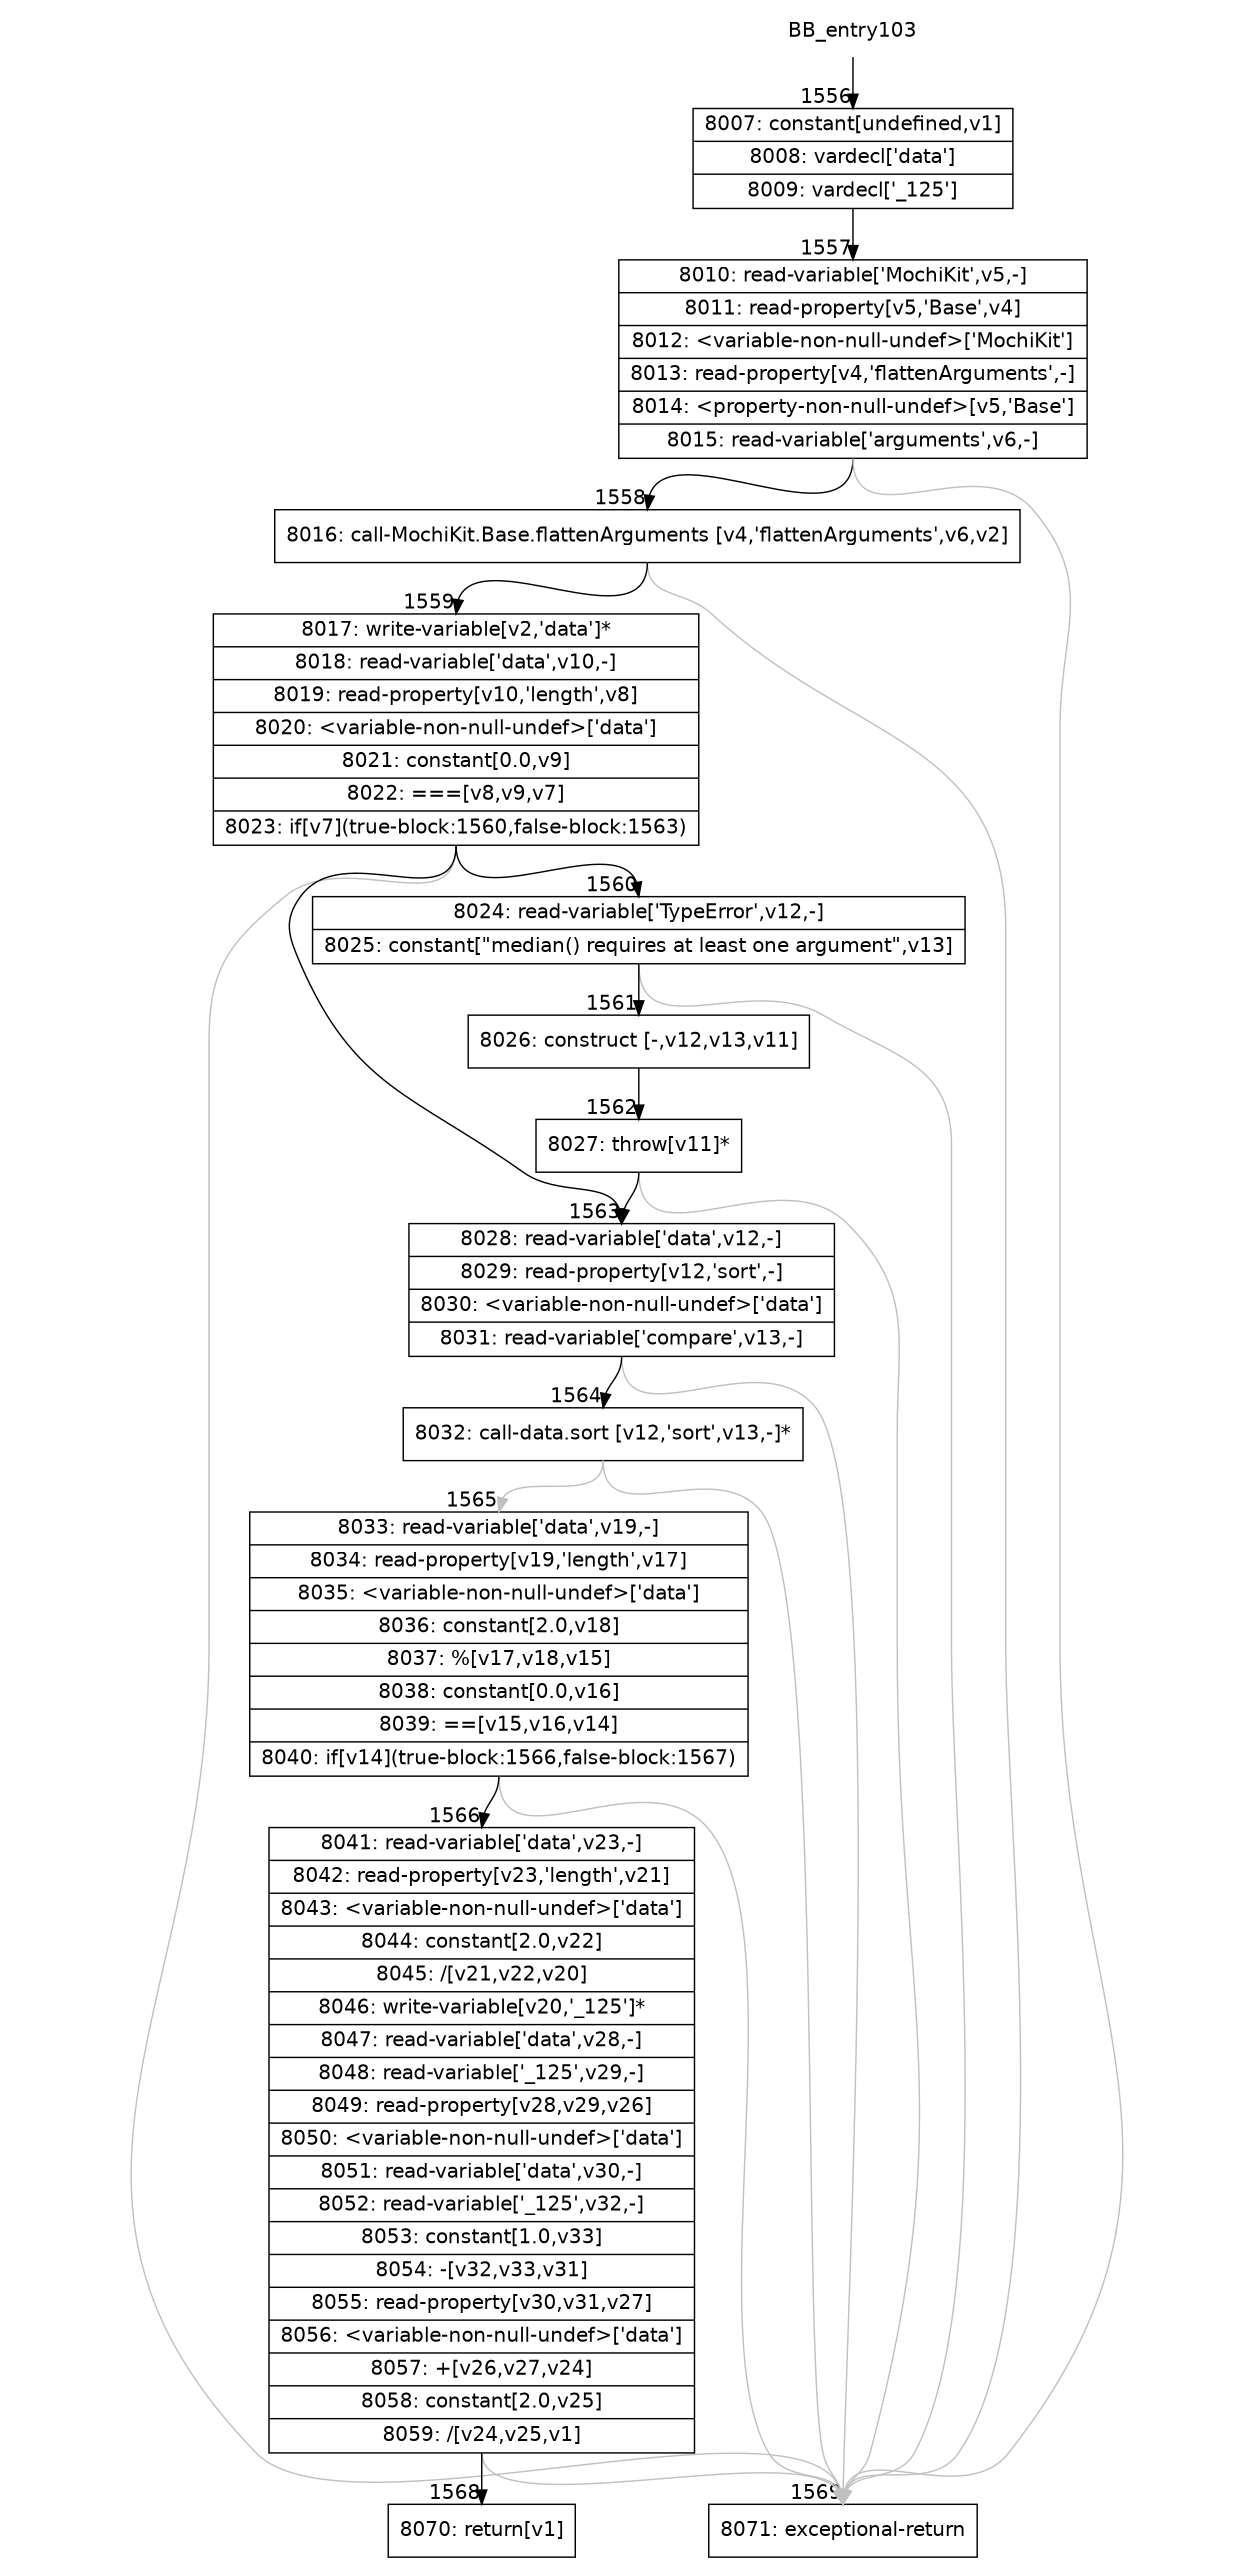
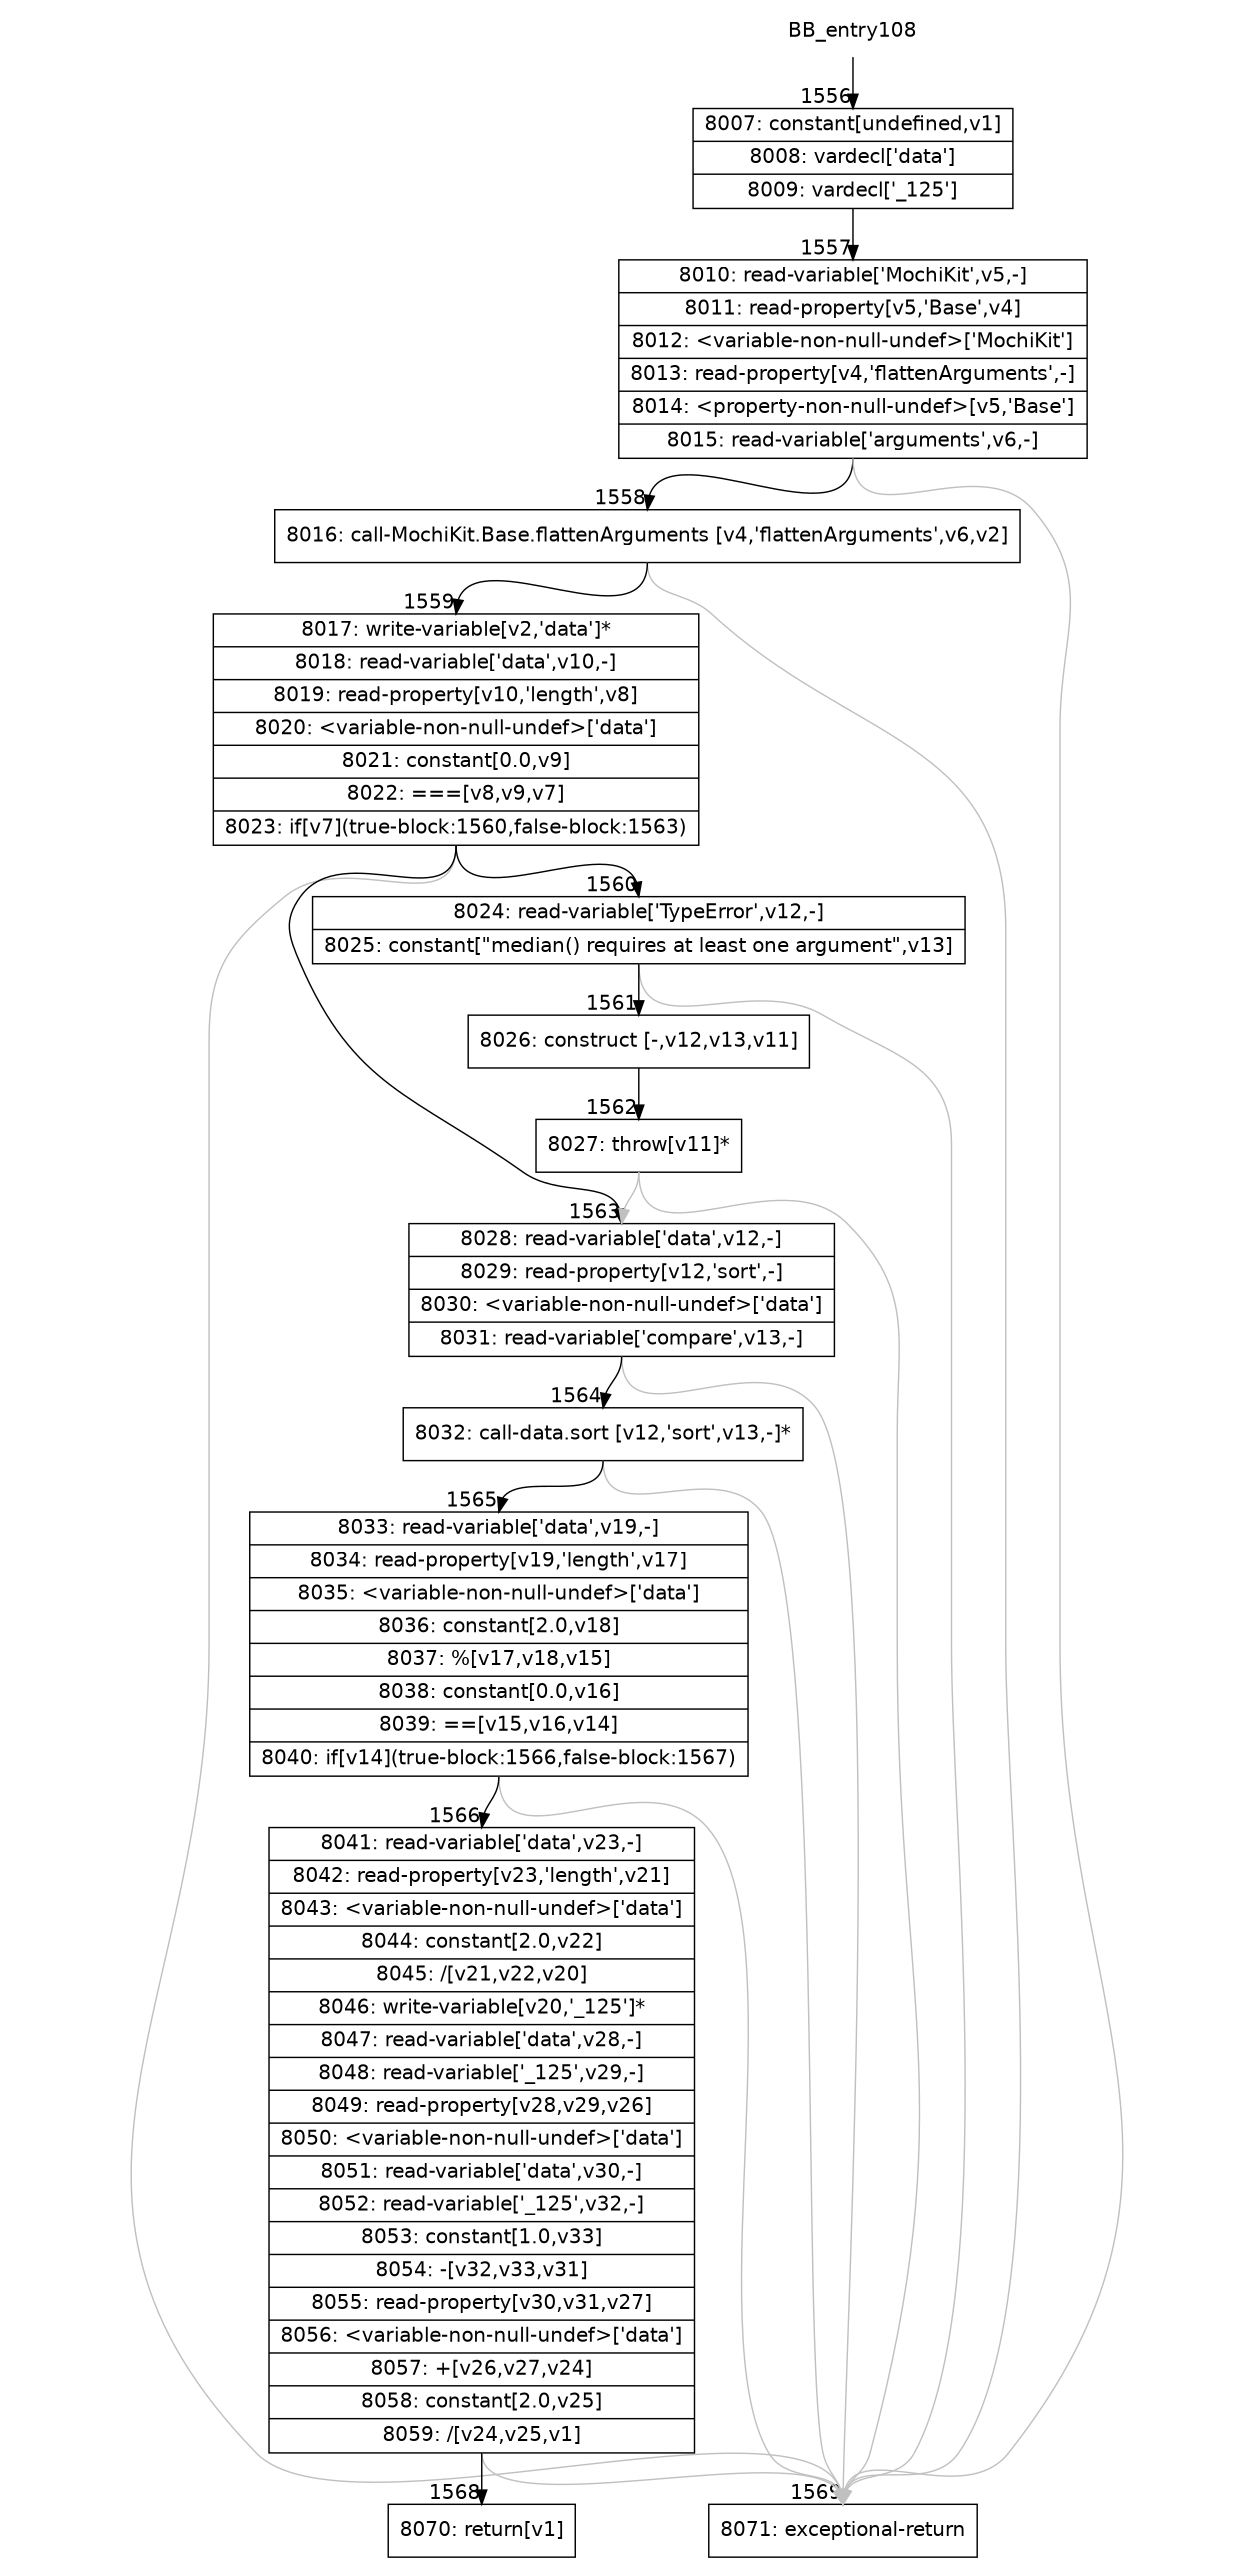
node "BB_entry103": label "BB_entry103" -> "BB_entry108"
edge "8027: throw[v11]*" -> "8028: read-variable['data',v12,-]": color black -> gray
edge "8032: call-data.sort [v12,'sort',v13,-]*" -> "8033: read-variable['data',v19,-]": color gray -> black
